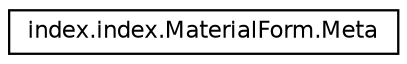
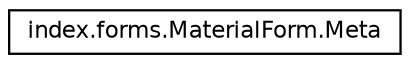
node "index.index.MaterialForm.Meta": label "index.index.MaterialForm.Meta" -> "index.forms.MaterialForm.Meta"
